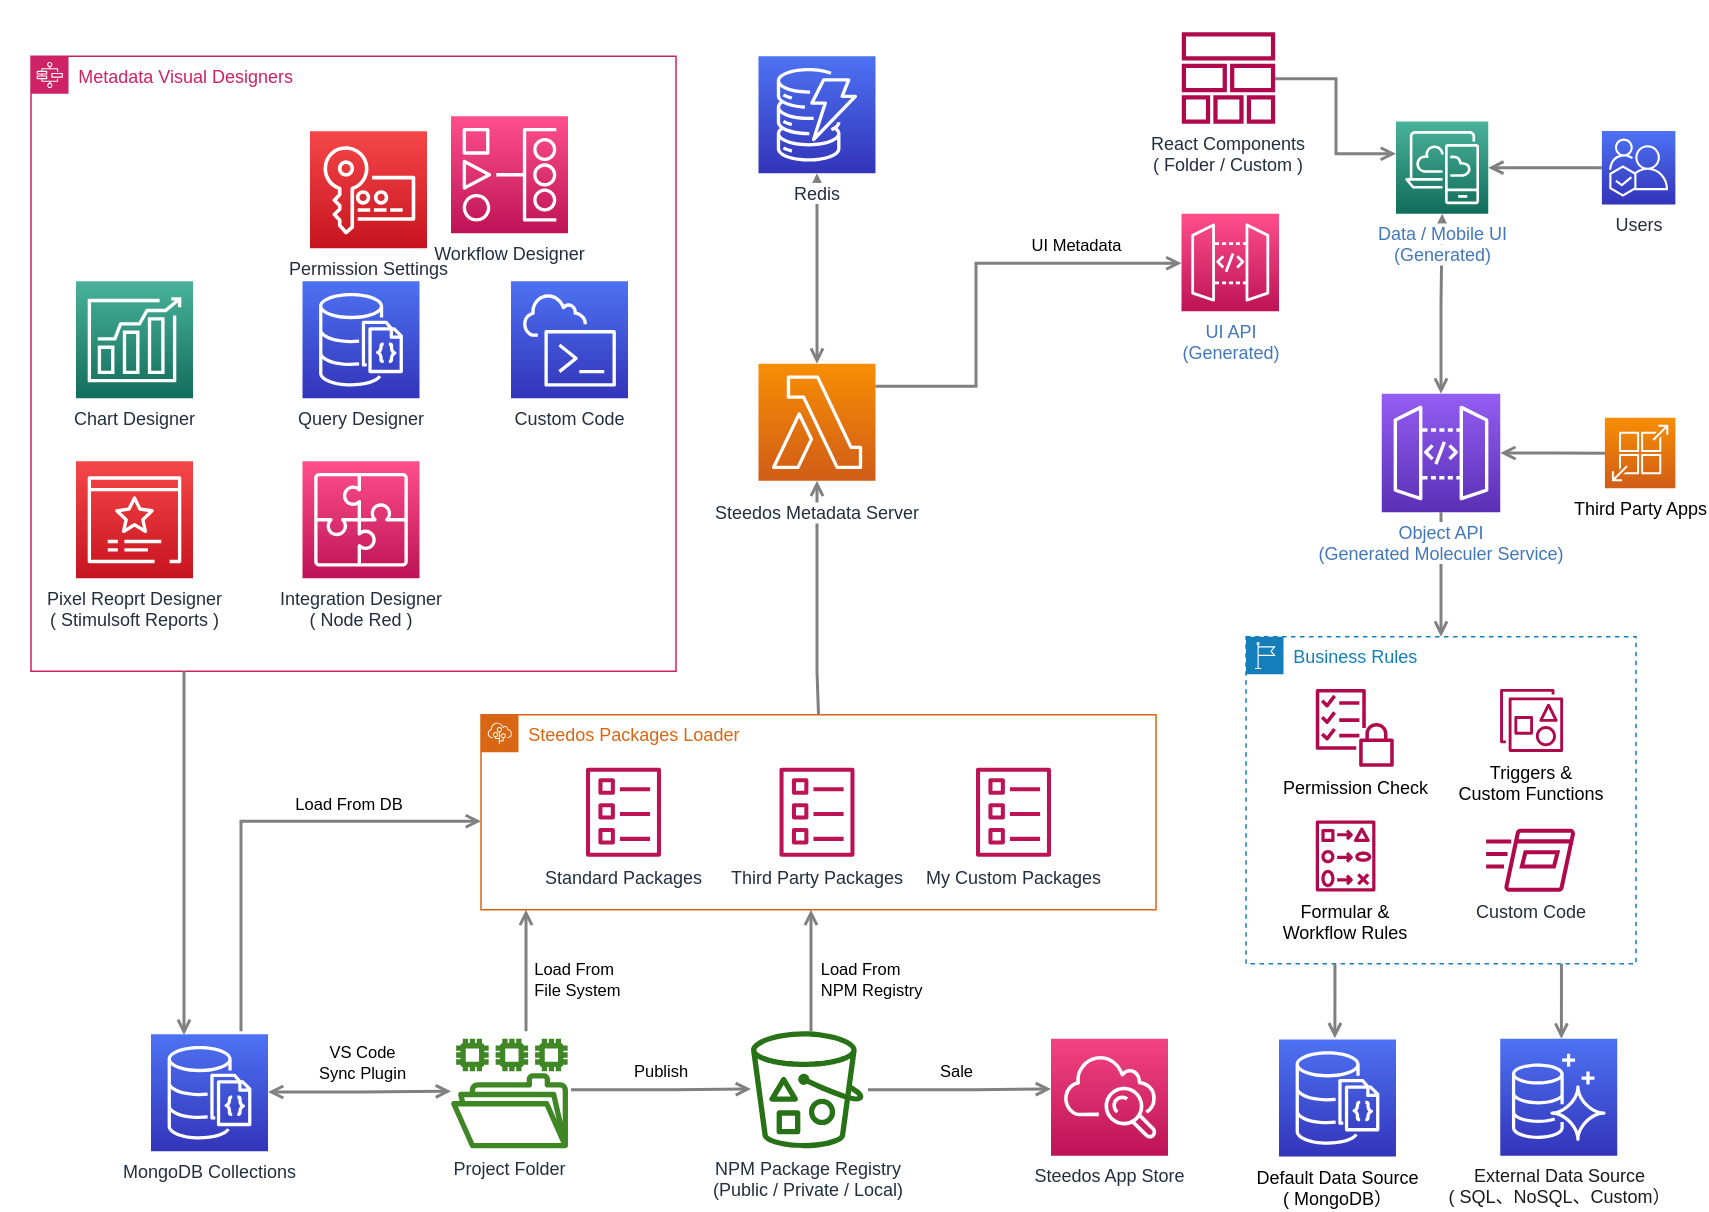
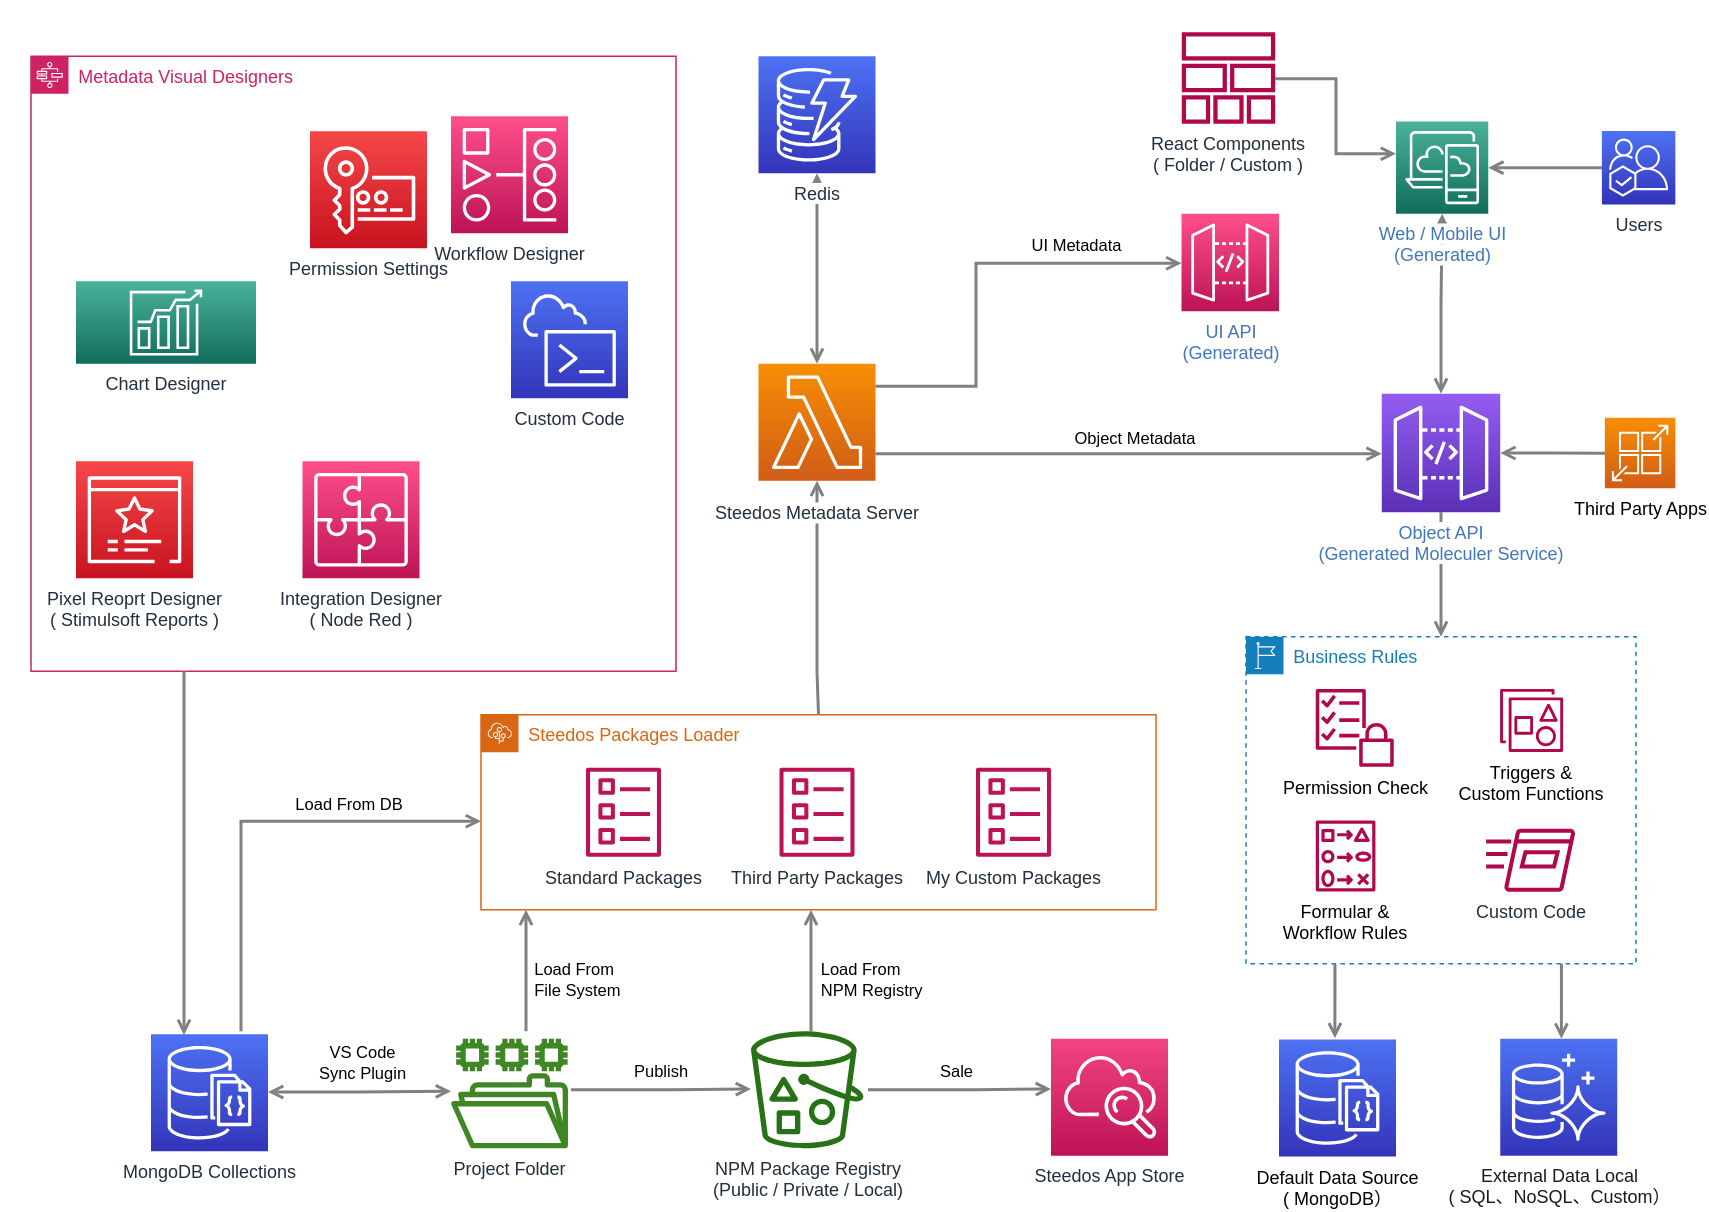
node "Data / Mobile UI(Generated)": label "Data / Mobile UI(Generated)" -> "Web / Mobile UI(Generated)"
node "Chart Designer": size 117x117 -> 180x83
node "Query Designer": removed
edge "Steedos Metadata Server" -> "Object API(Generated Moleculer Service)": added, label "Object Metadata"
node "External Data Source ( SQL、NoSQL、Custom）": label "External Data Source ( SQL、NoSQL、Custom）" -> "External Data Local ( SQL、NoSQL、Custom）"
